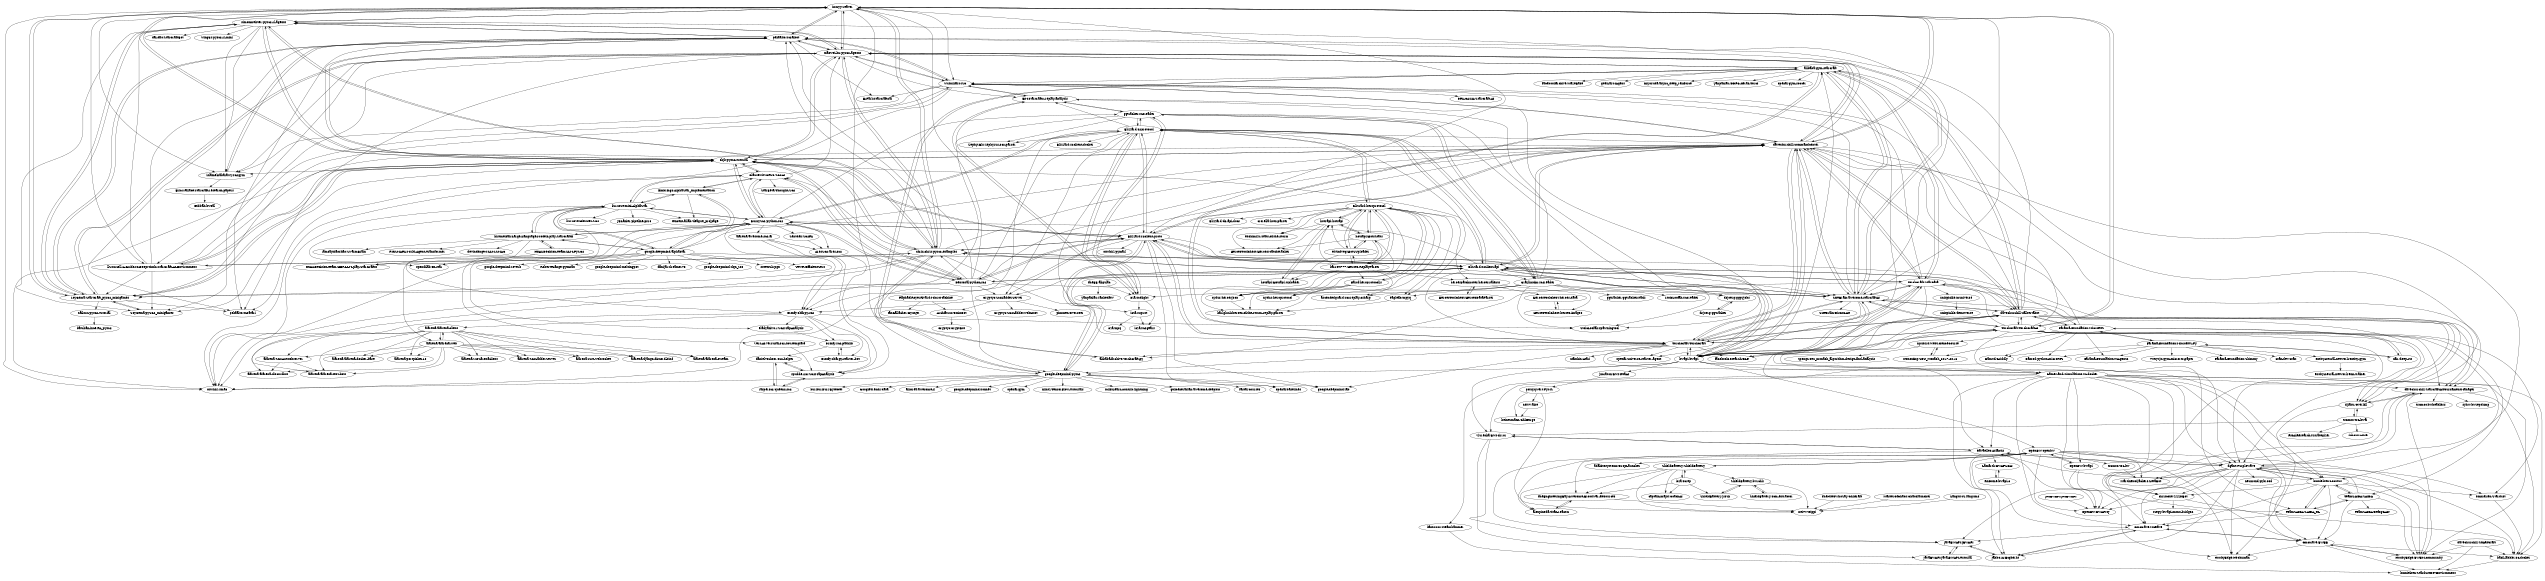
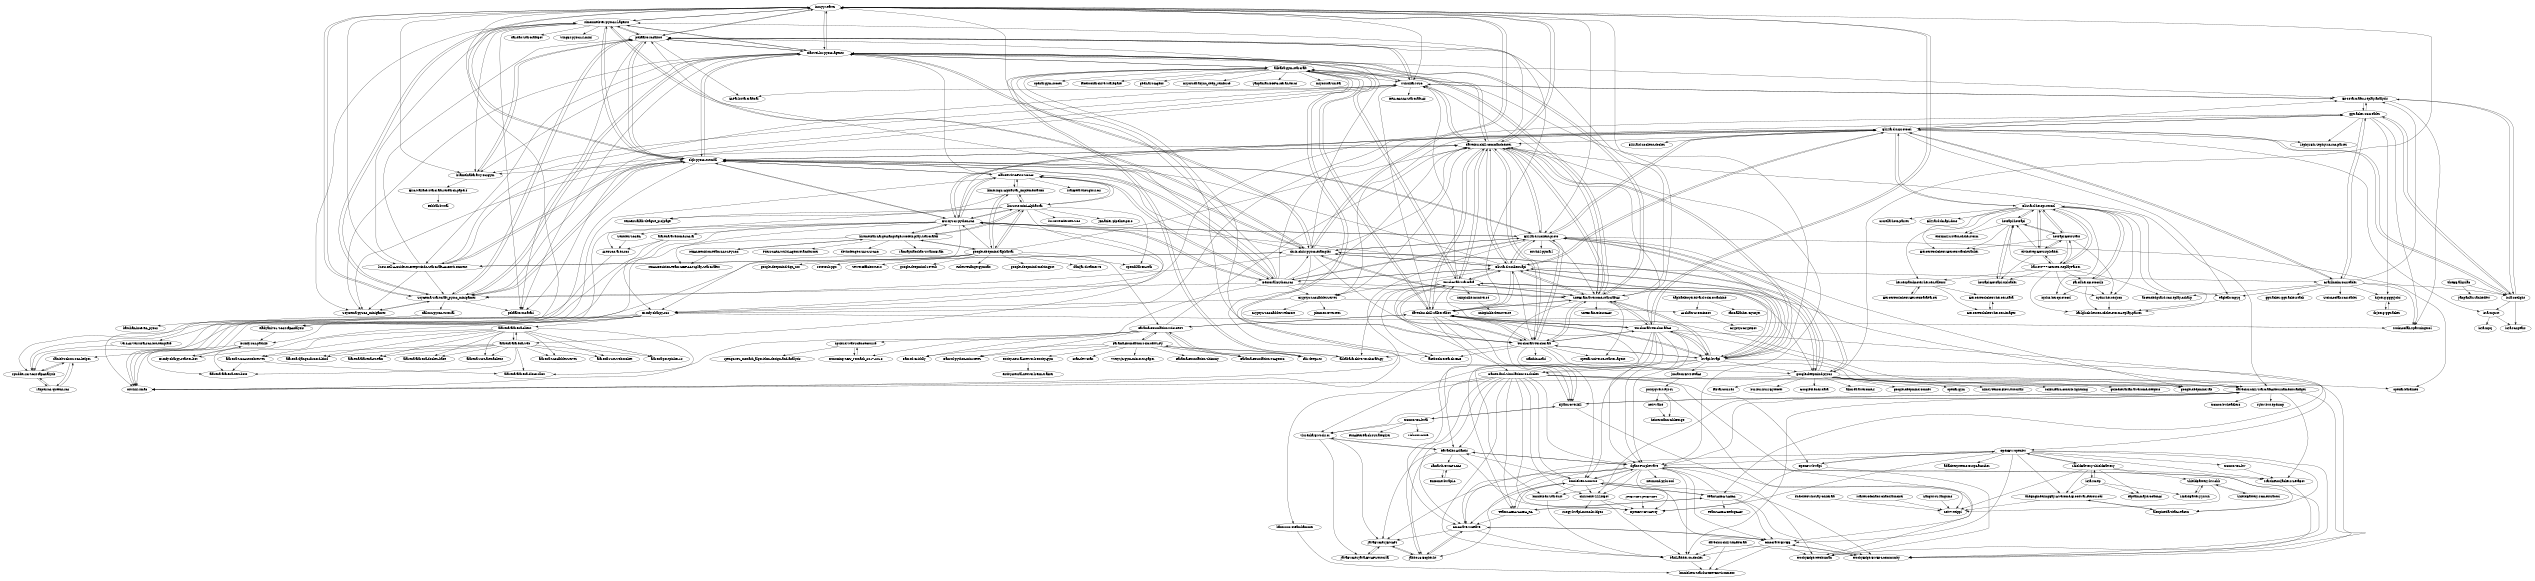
node "miyosuda/unreal": added
edge "Cmccrave/McRave" -> "basil-ladder/sc-docker": added
